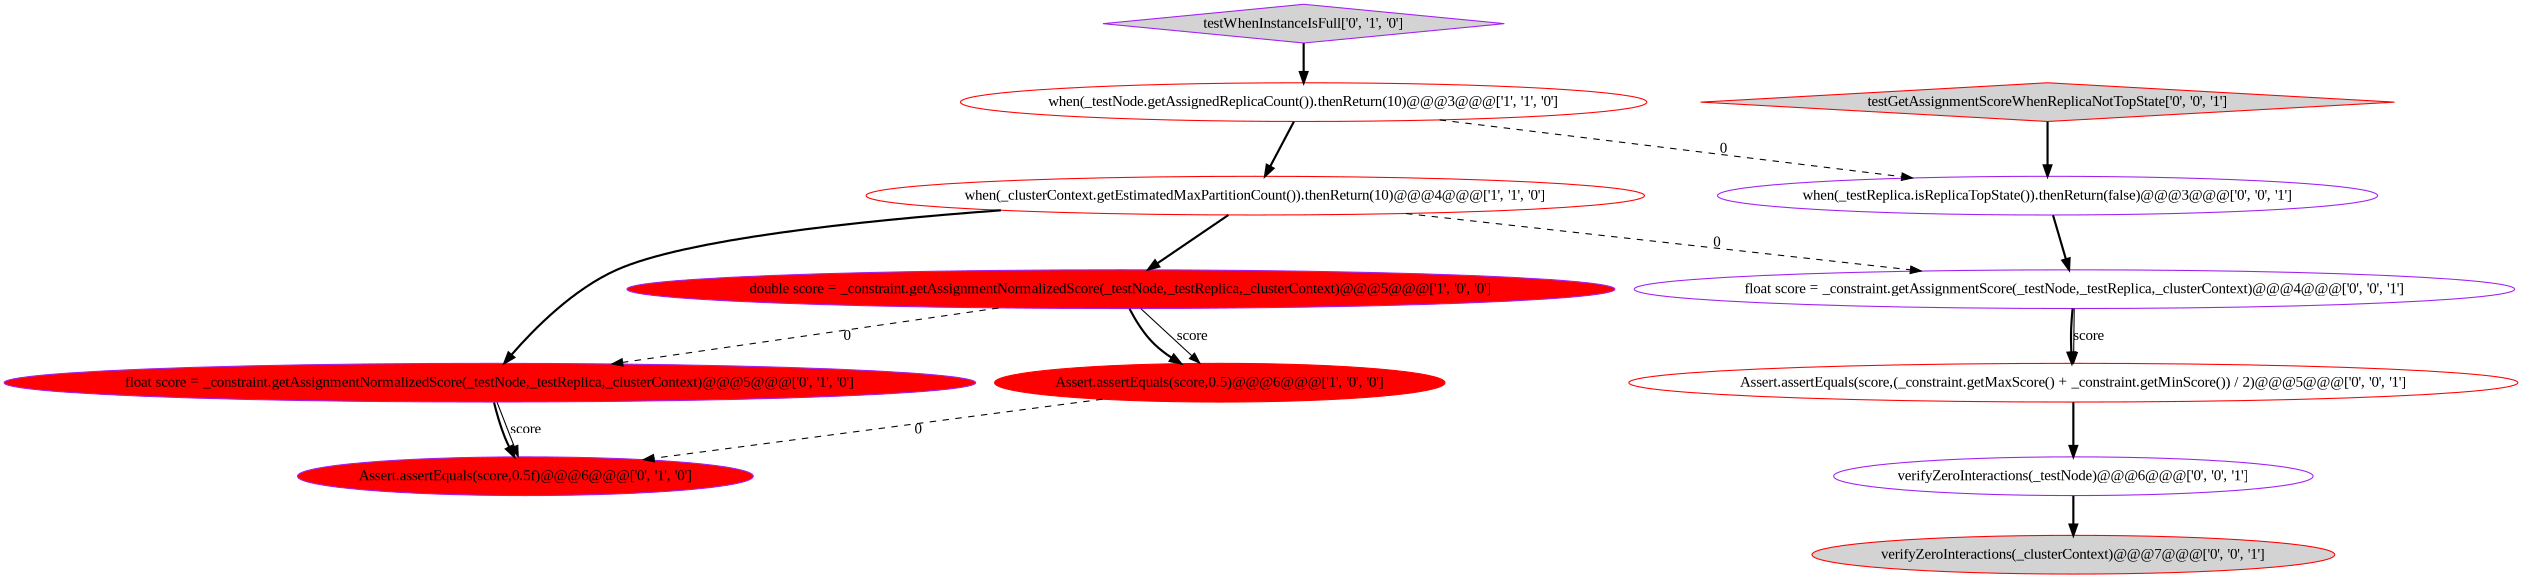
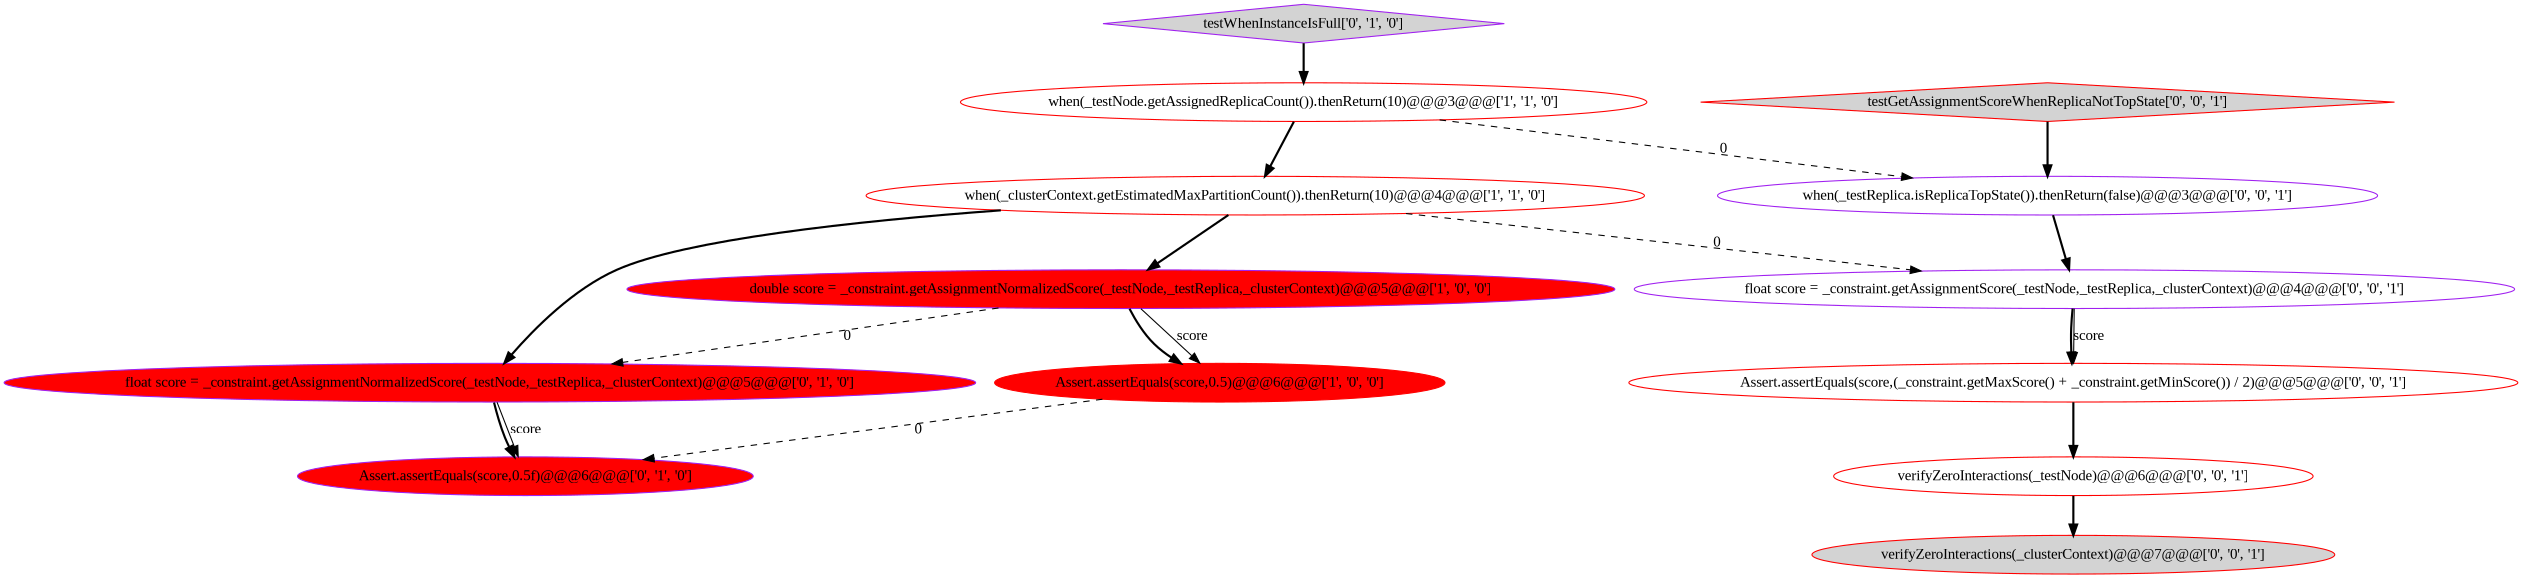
node "verifyZeroInteractions(_testNode)@@@6@@@['0', '0', '1']": color purple -> red
